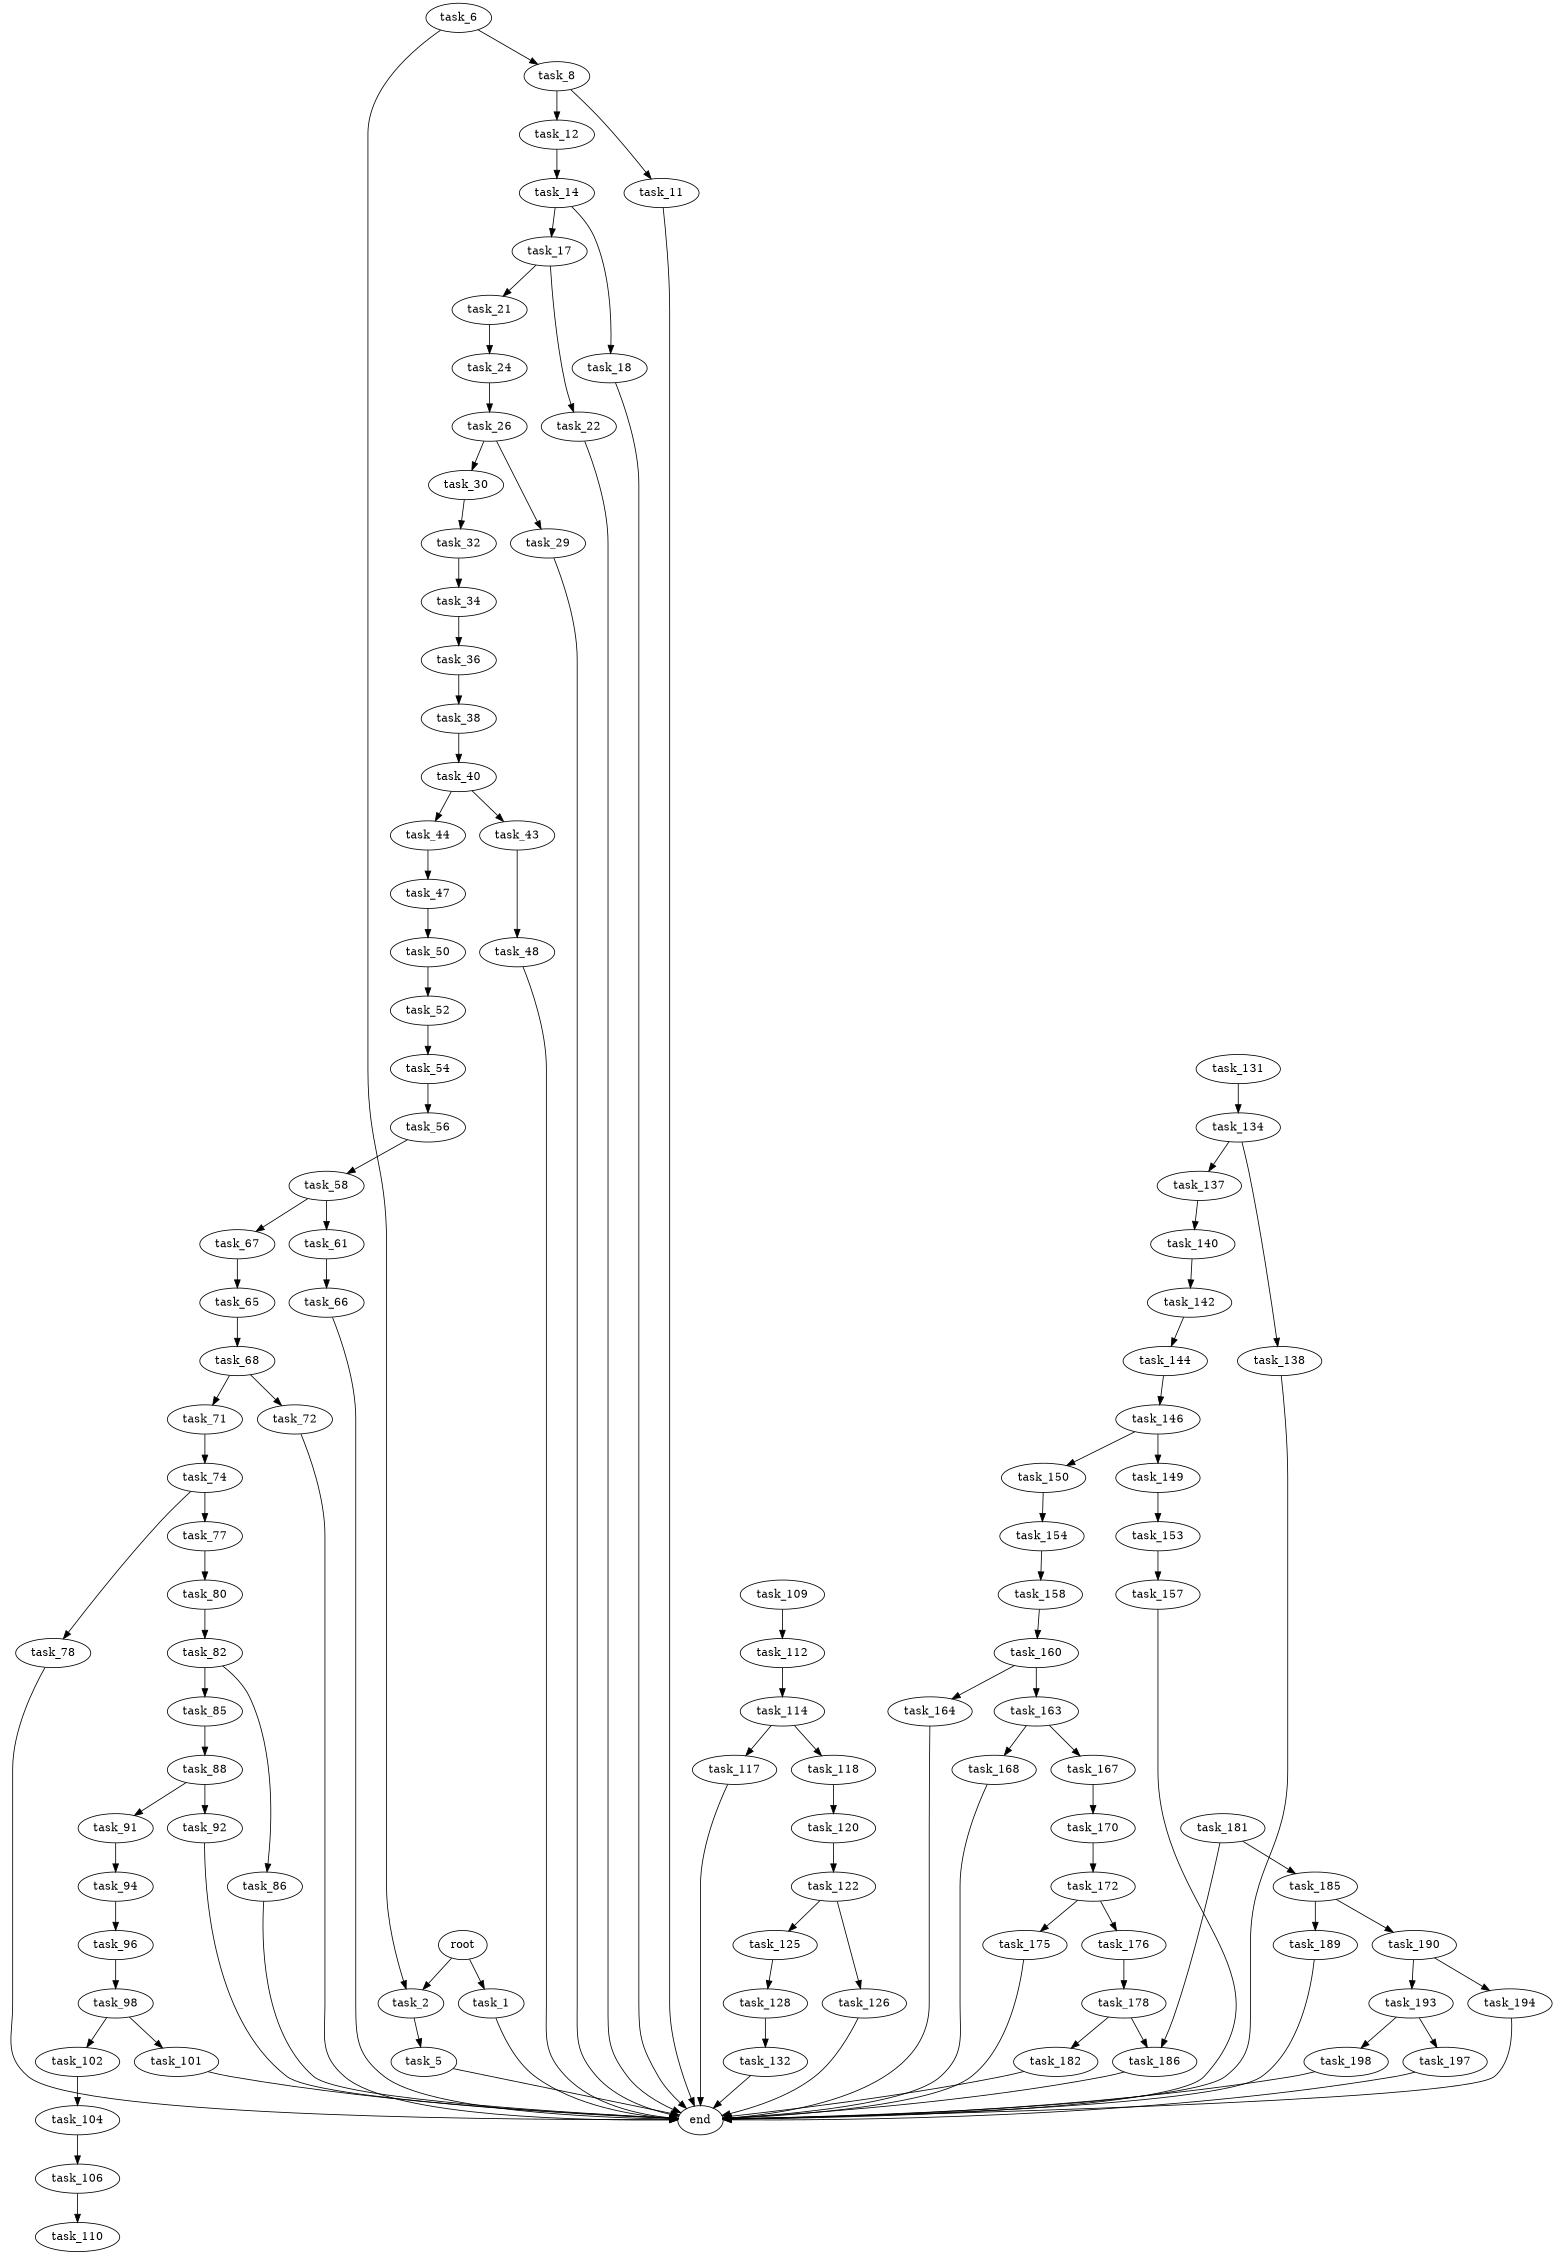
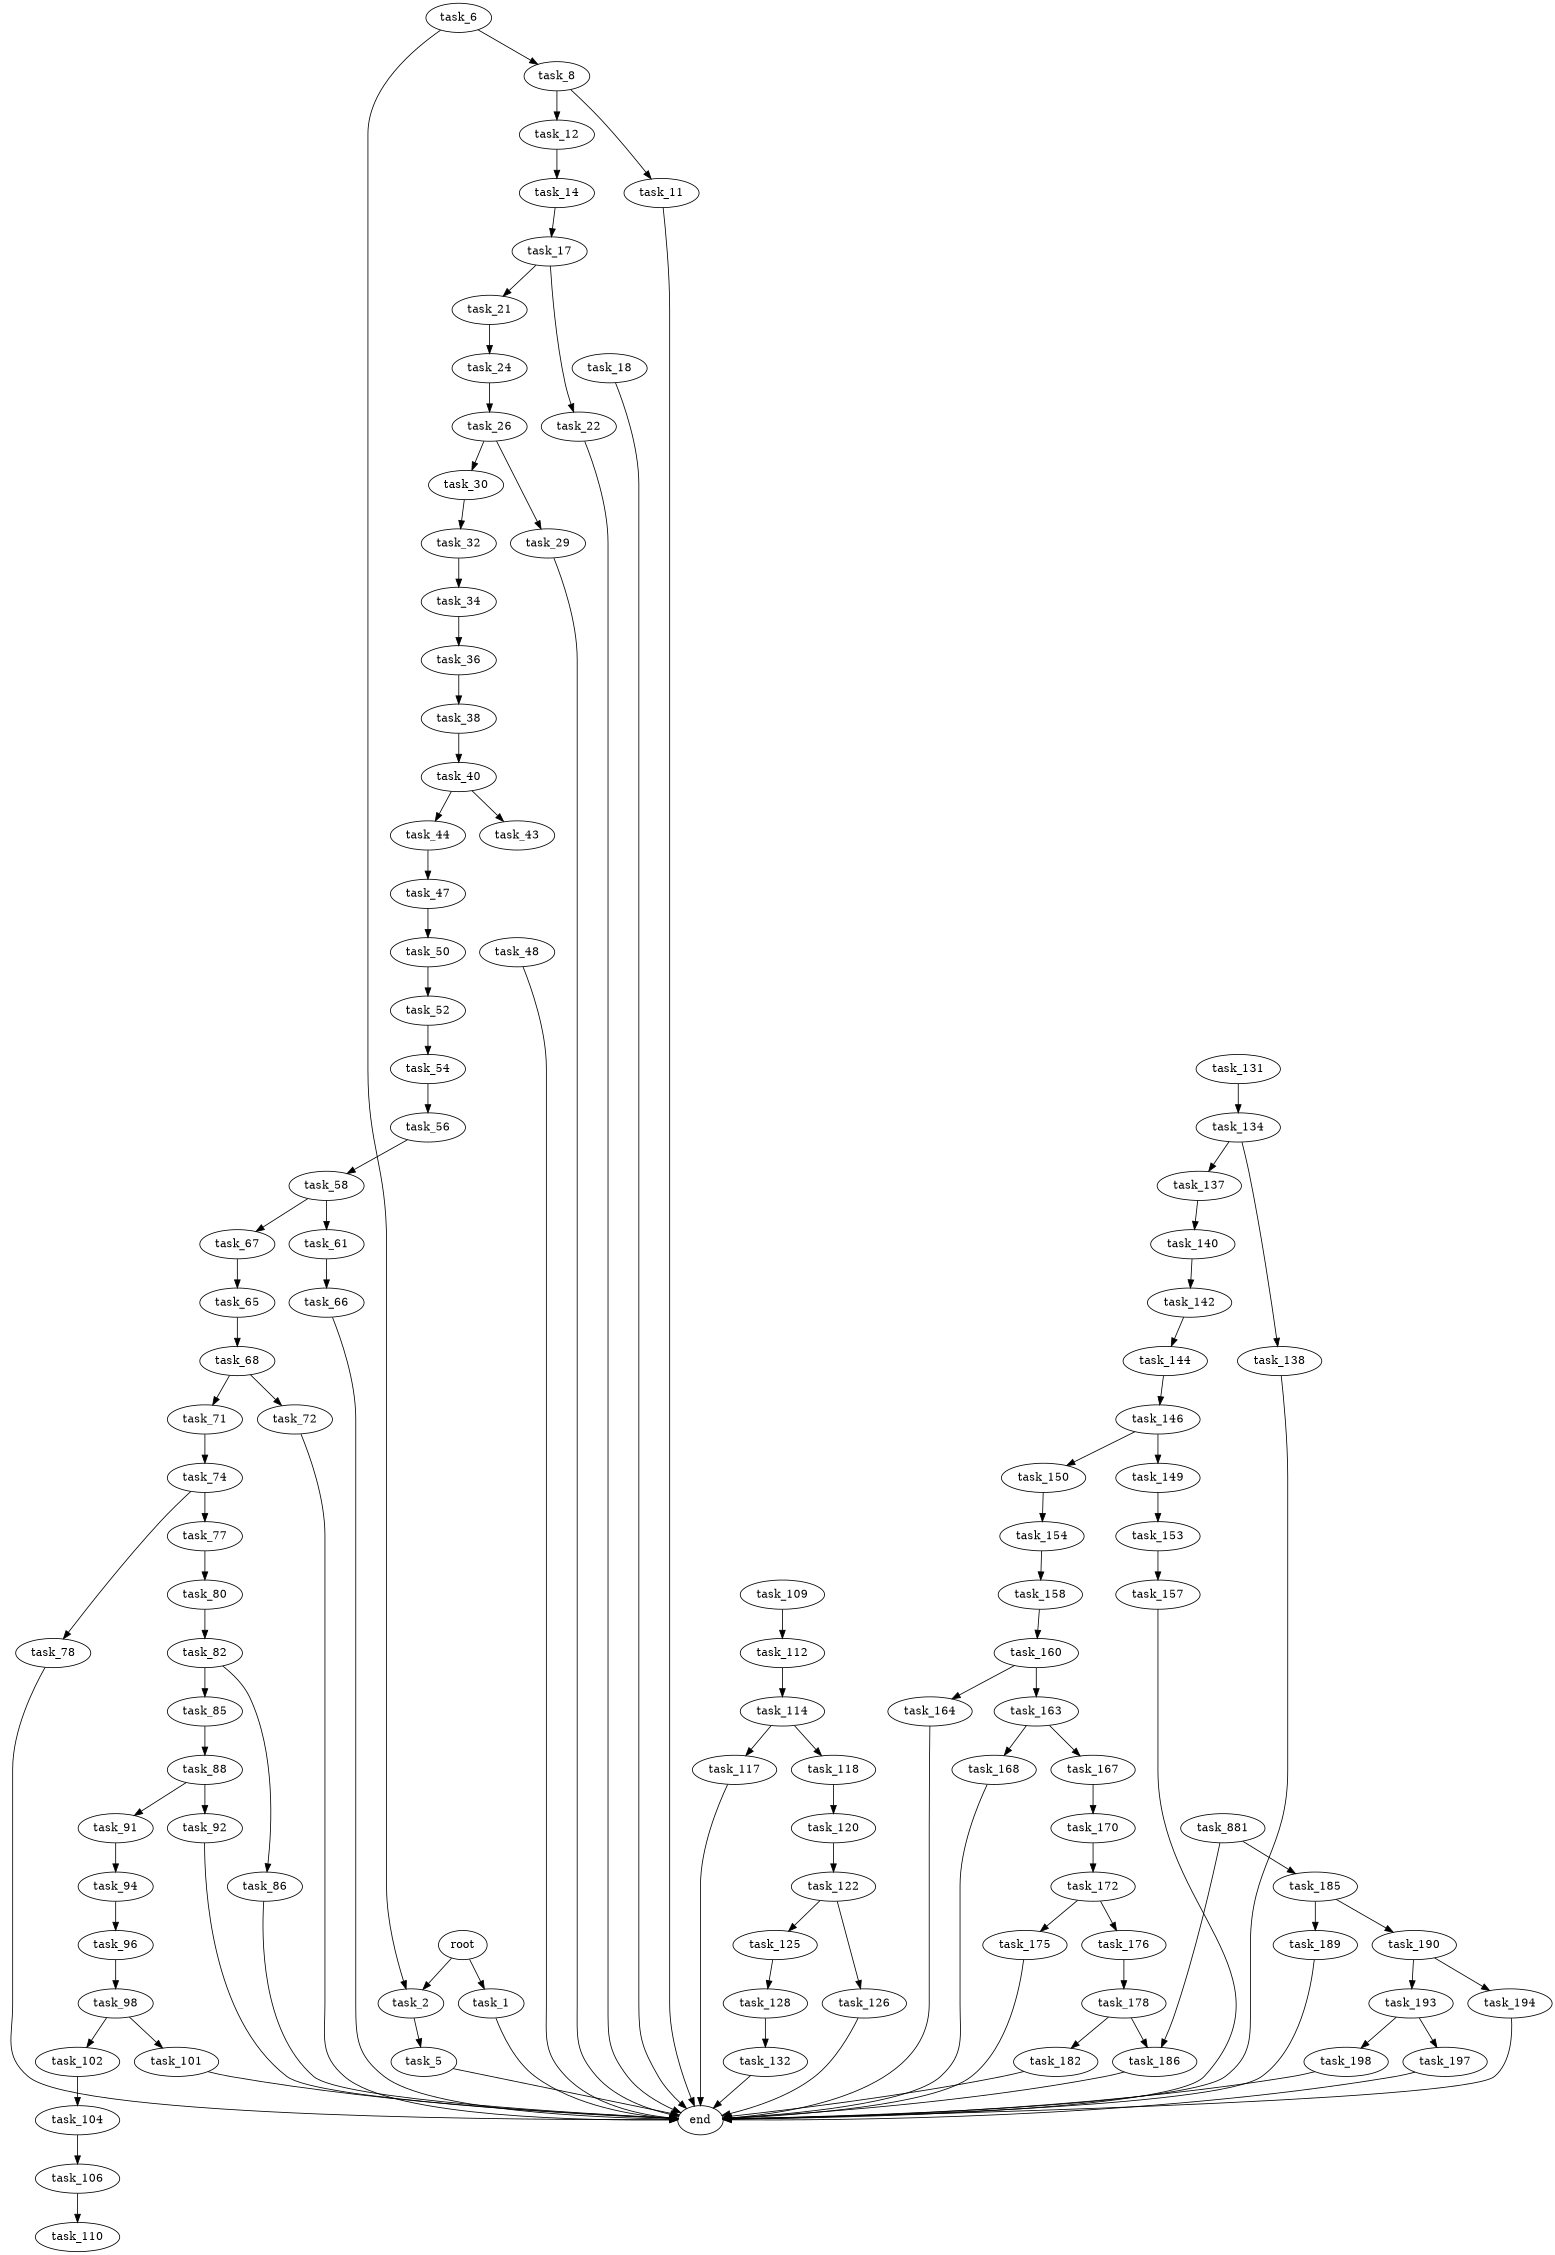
edge "task_14" -> "task_18": removed
edge "task_43" -> "task_48": removed
node "task_181": label "task_181" -> "task_881"
